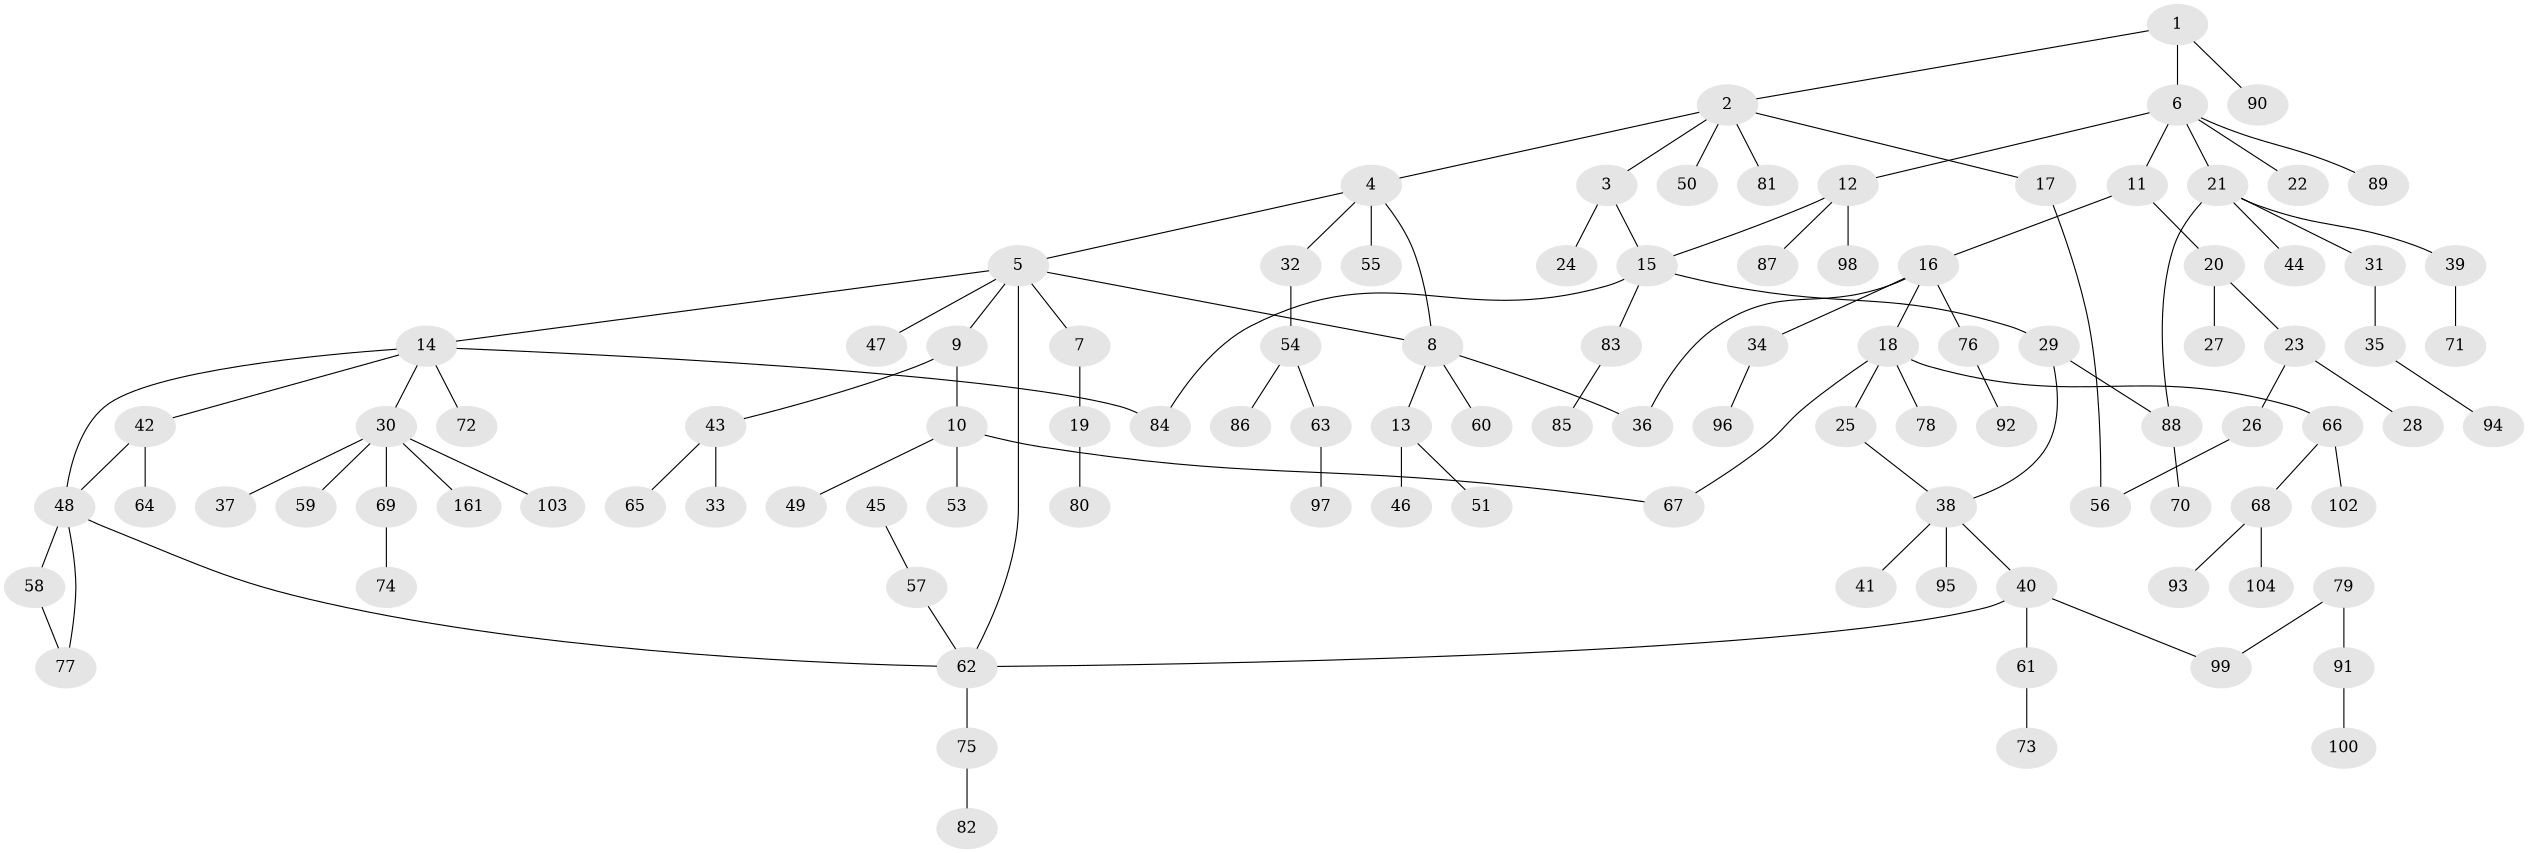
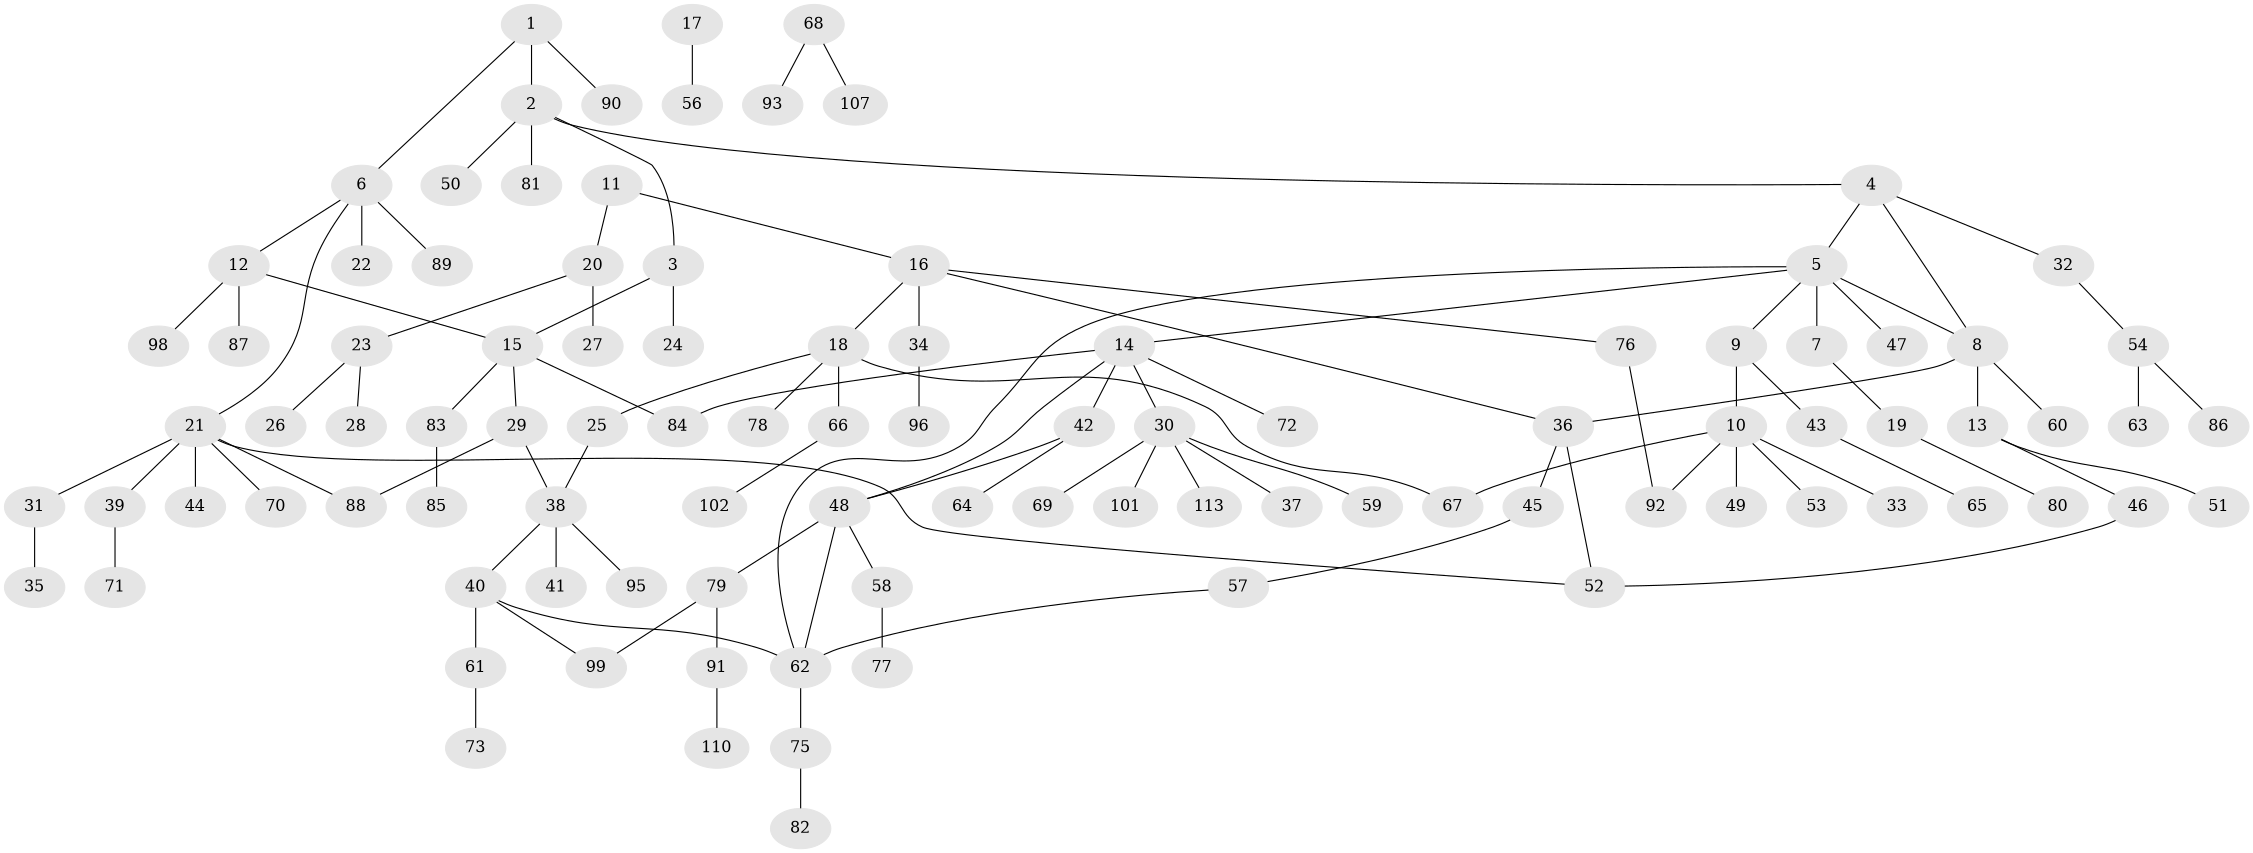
edge "2" -- "17": removed
edge "6" -- "11": removed
node "55": removed
node "94": removed
edge "88" -- "70": now "21" -- "70"
edge "36" -- "45": added
edge "26" -- "56": removed
edge "43" -- "33": now "10" -- "33"
edge "10" -- "92": added
edge "66" -- "68": removed
node "161": label "161" -> "101"
node "103": label "103" -> "113"
node "97": removed
edge "48" -- "77": now "48" -- "79"
node "74": removed
node "52": added
node "104": label "104" -> "107"
node "100": label "100" -> "110"
